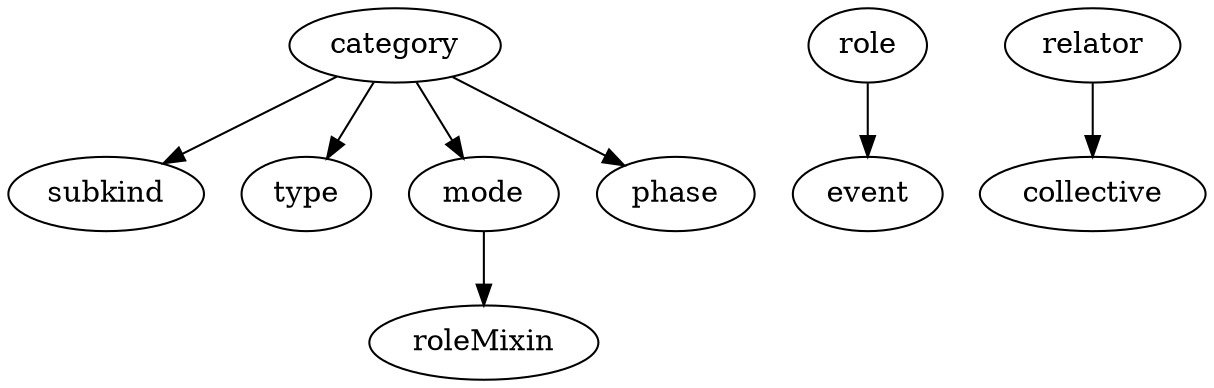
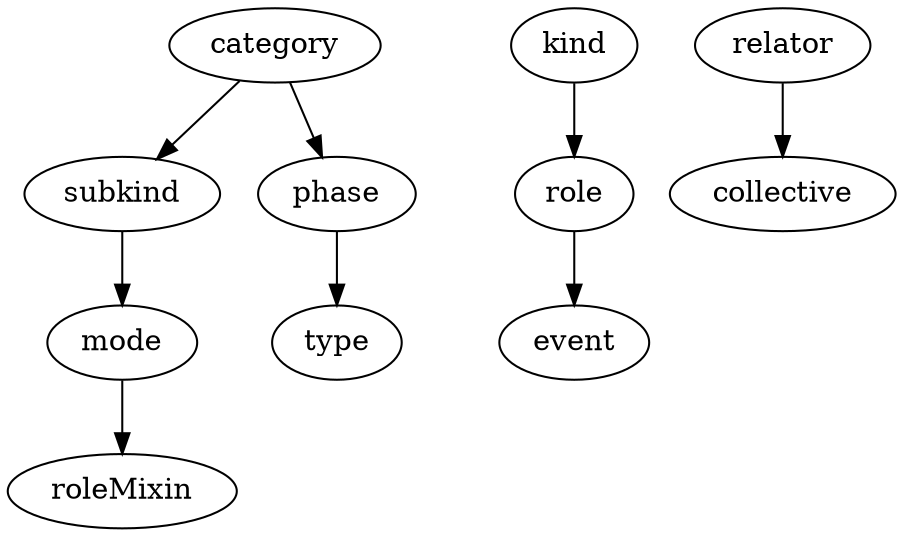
node "kind": added
edge "category" -> "type": now "phase" -> "type"
edge "category" -> "mode": now "subkind" -> "mode"
